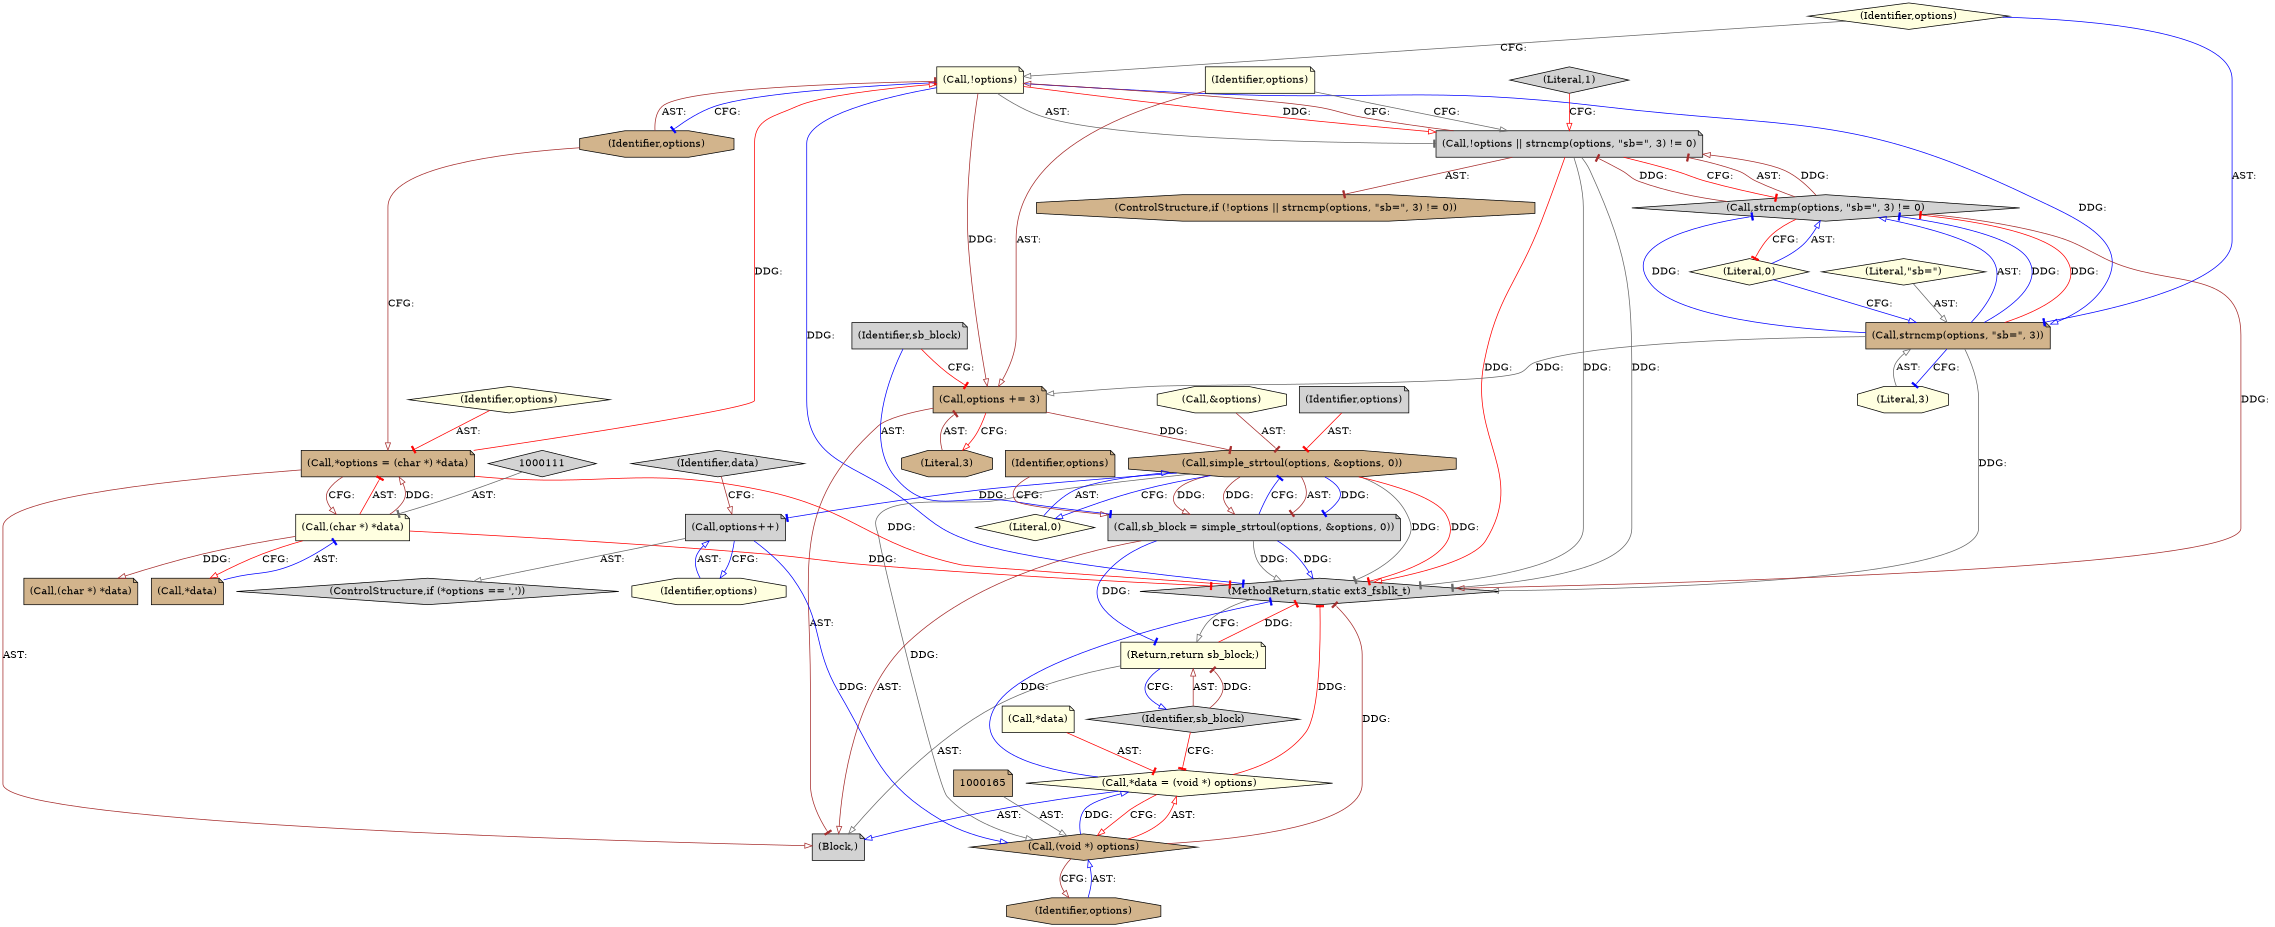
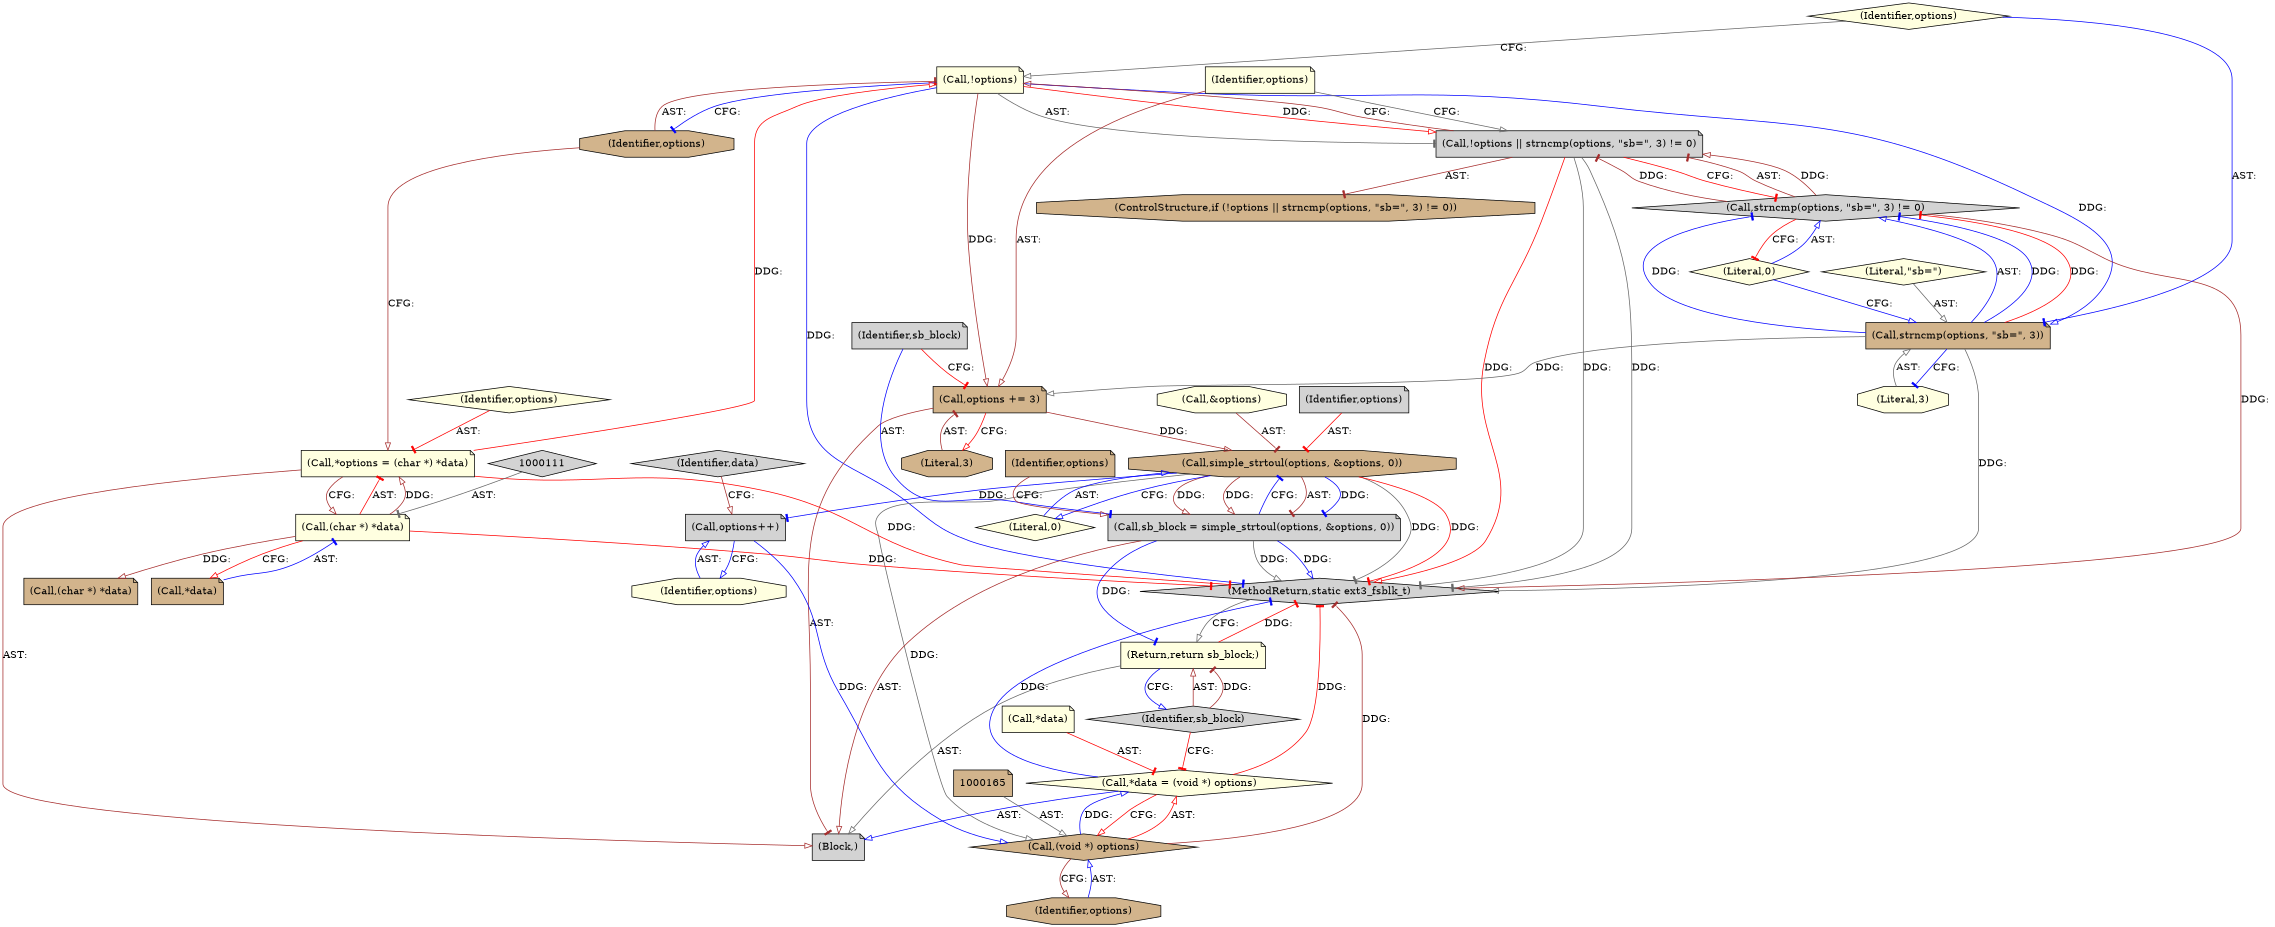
node "(Literal,1)": removed
edge "(Call,options += 3)" -> "(Call,simple_strtoul(options, &options, 0))": arrowhead tee -> onormal
node "(Call,*options = (char *) *data)": fillcolor tan -> lightyellow
node "(ControlStructure,if (*options == ','))": removed
